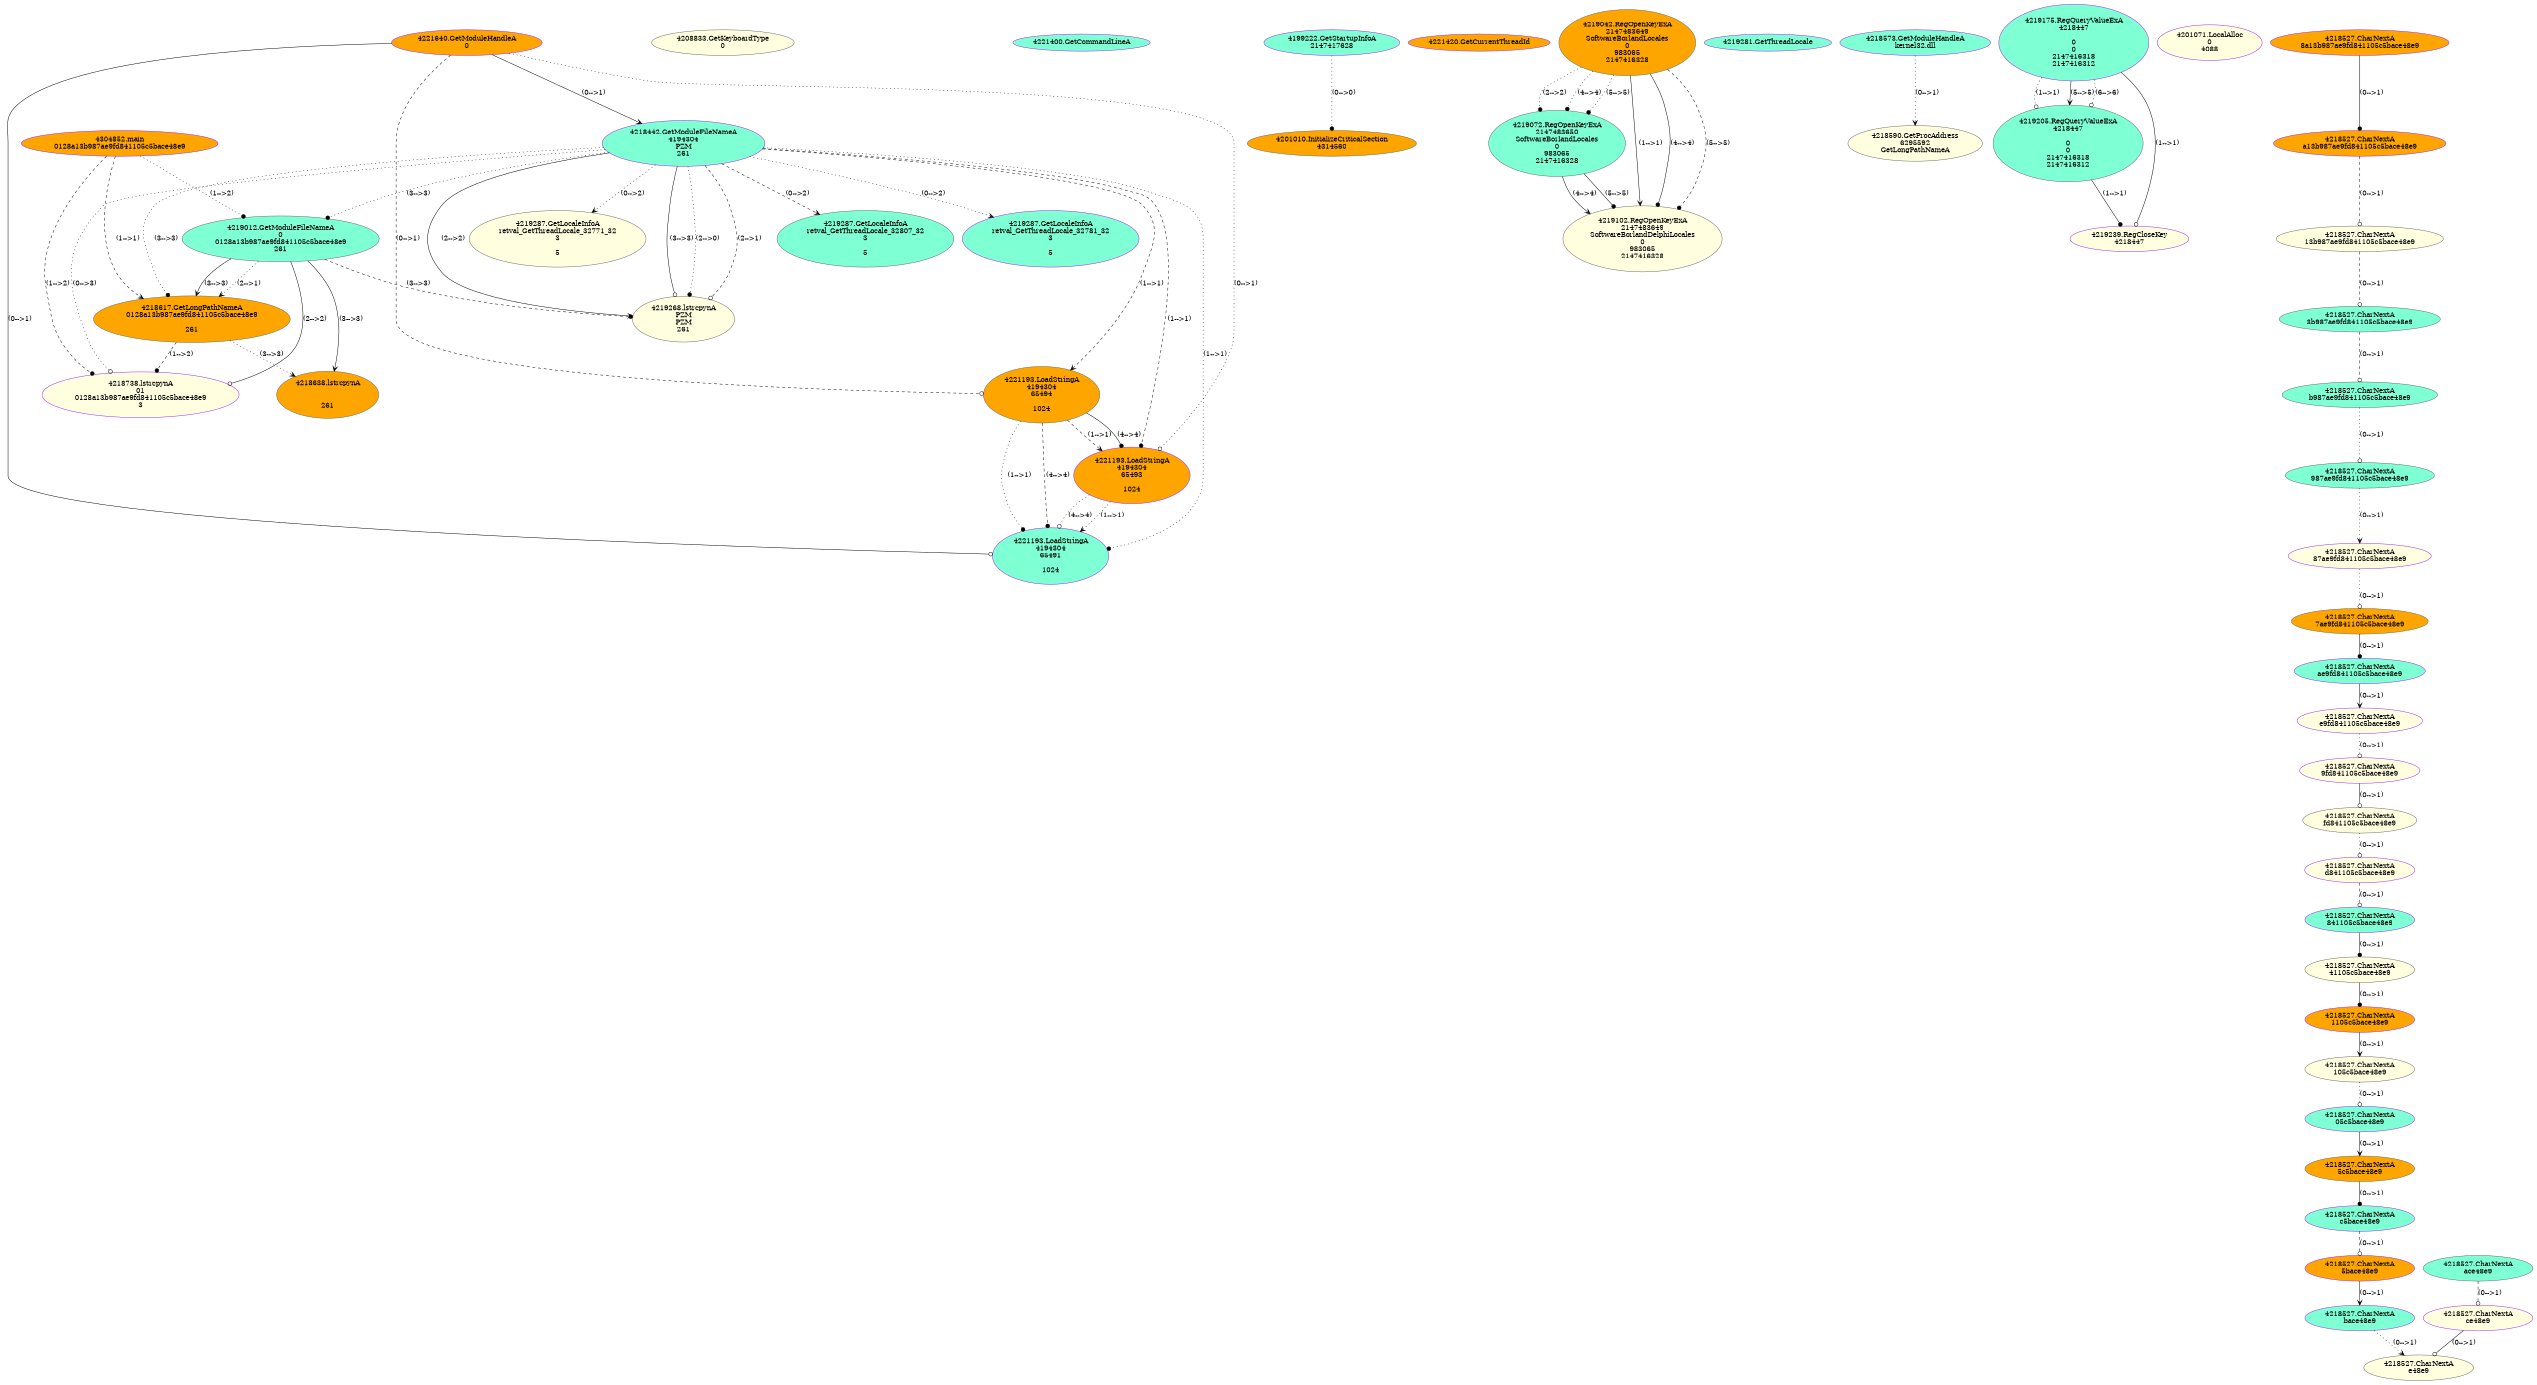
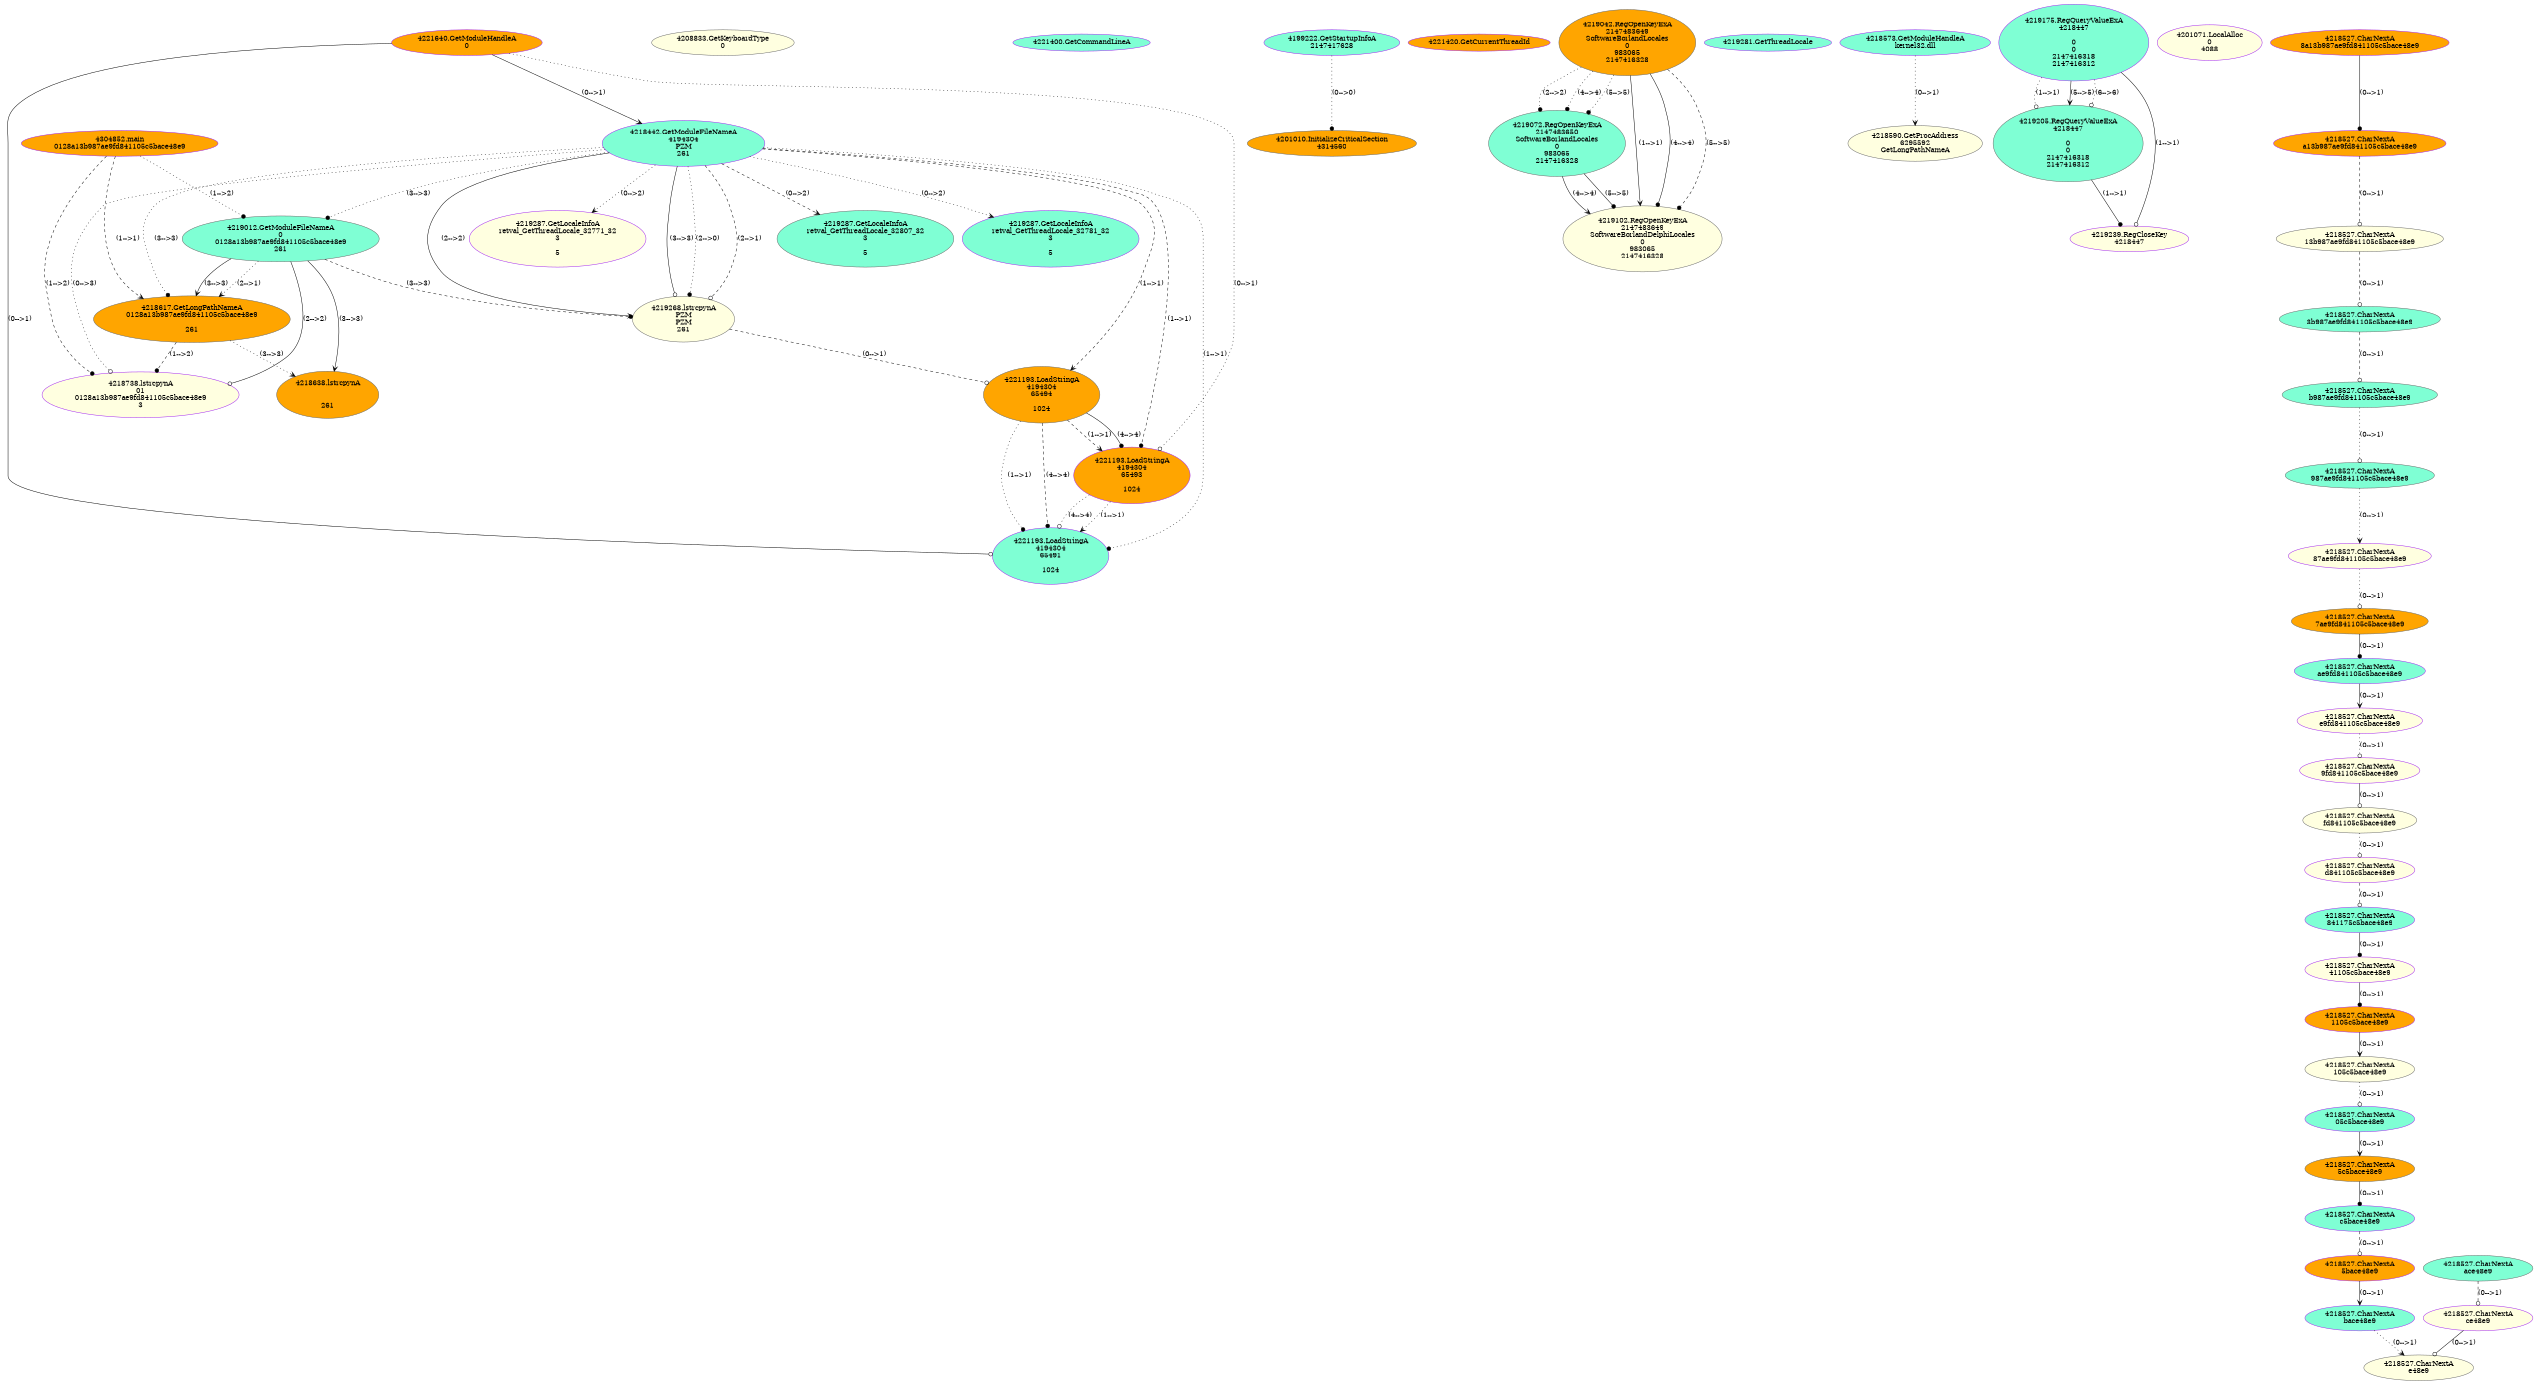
node "4219287.GetLocaleInfoA retval_GetThreadLocale_32771_32 3 5": color gray40 -> purple
edge "4221640.GetModuleHandleA 0" -> "4221193.LoadStringA 4194304 65494 1024": now "4219268.lstrcpynA PZM PZM 261" -> "4221193.LoadStringA 4194304 65494 1024"
node "4218527.CharNextA 841105c5bace48e9": label "4218527.CharNextA 841105c5bace48e9" -> "4218527.CharNextA 841175c5bace48e9"
node "4218527.CharNextA 41105c5bace48e9": color gray40 -> purple
